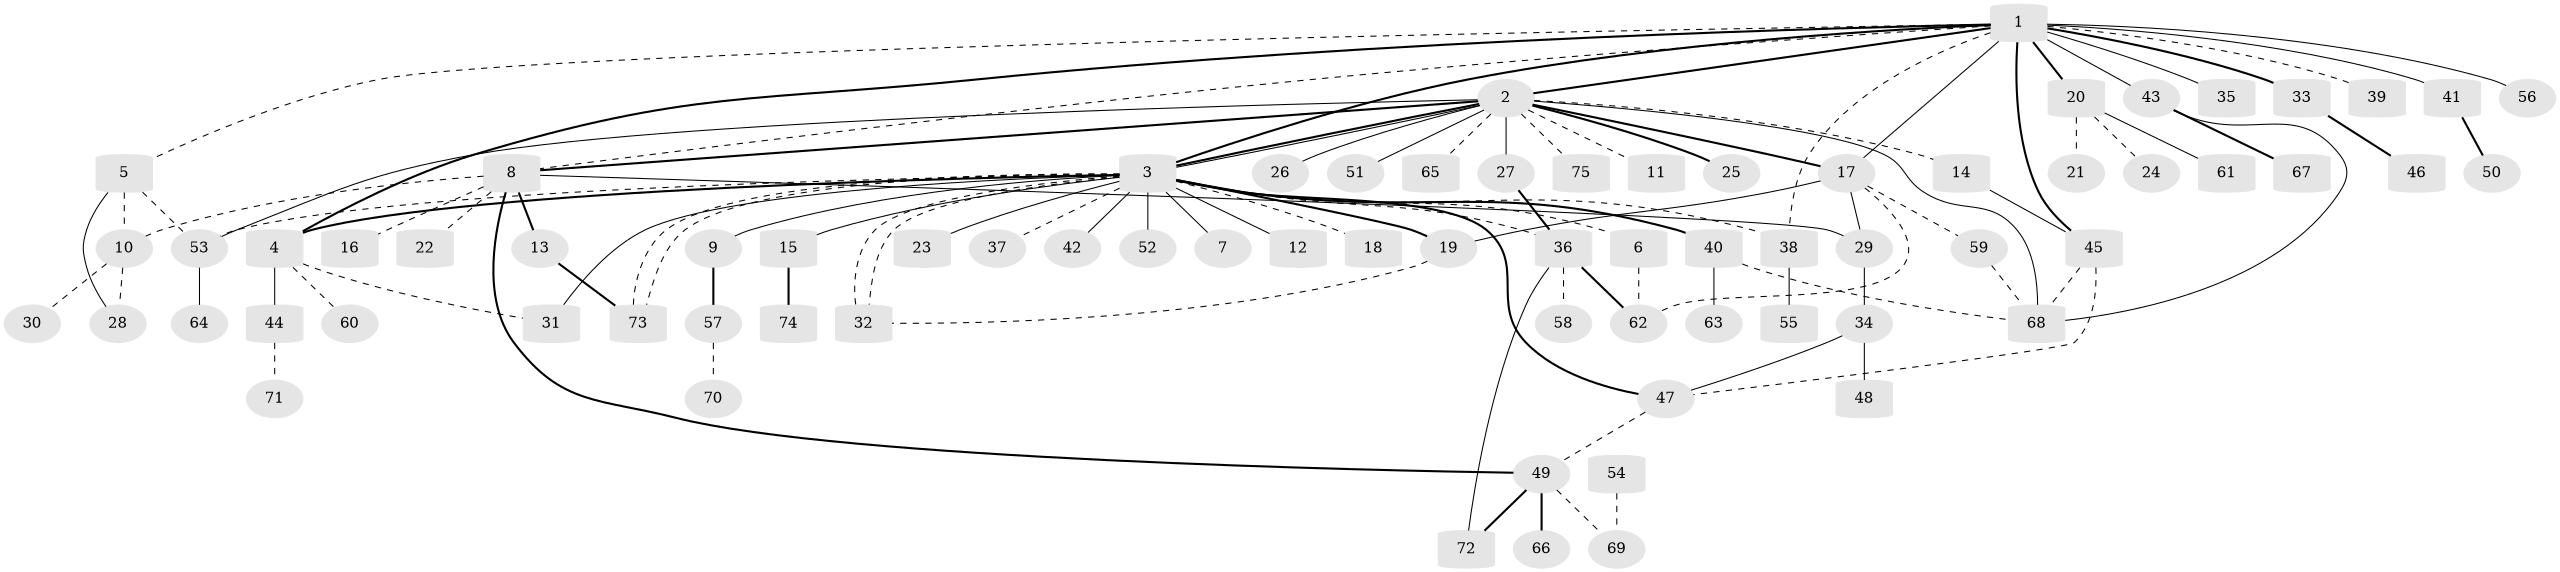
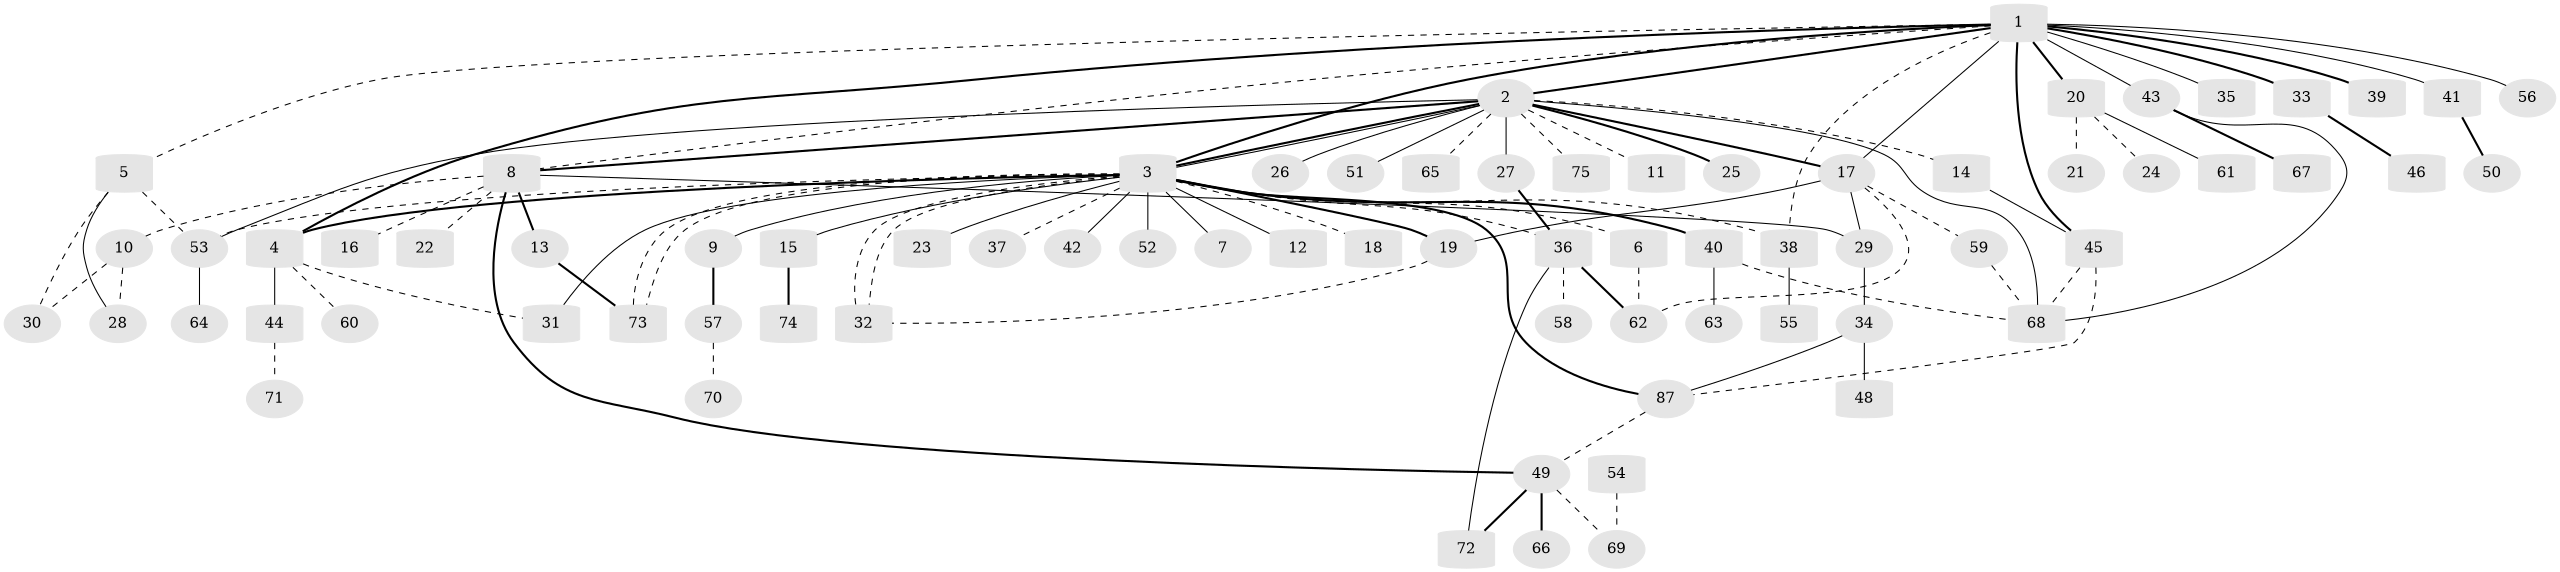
edge "1" -- "39": style dashed -> bold
edge "5" -- "10": now "5" -- "30"
node "47": label "47" -> "87"
